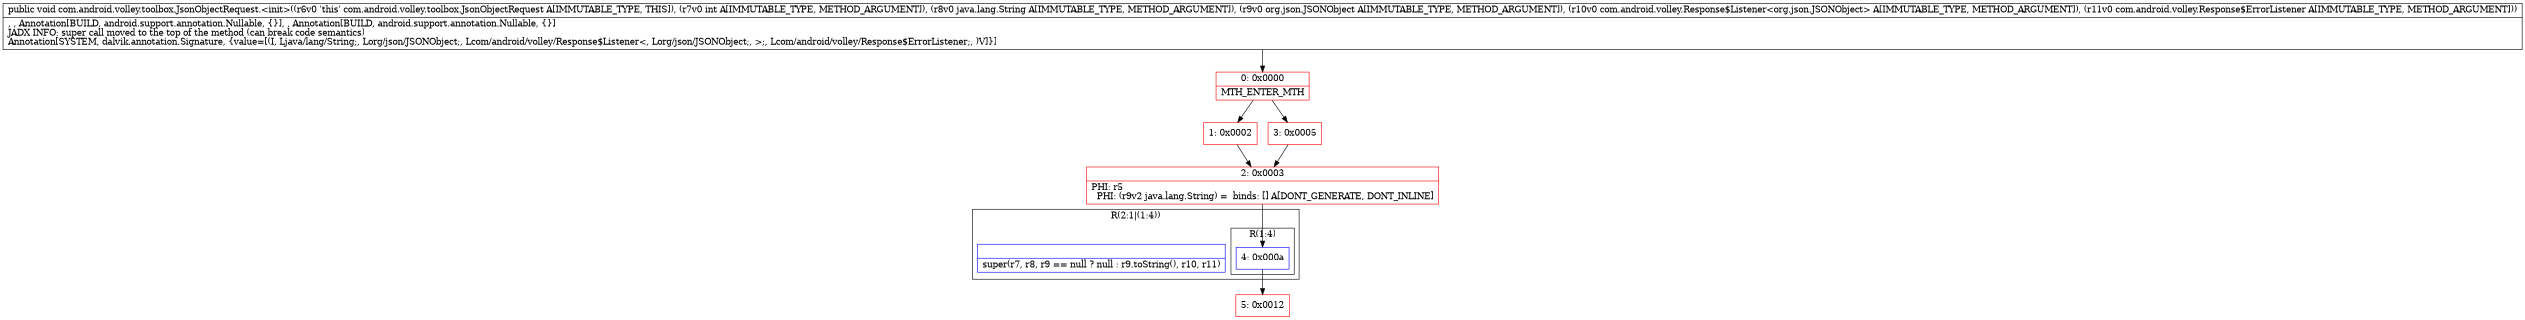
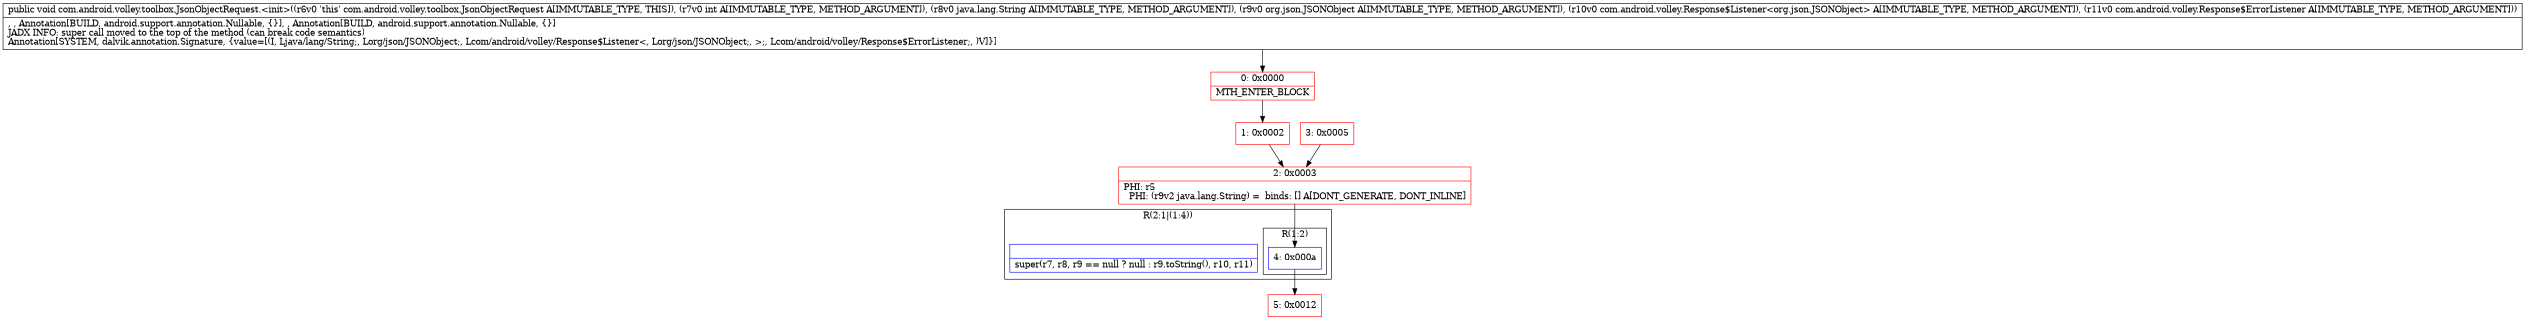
node "0: 0x0000": text "MTH_ENTER_MTH" -> "MTH_ENTER_BLOCK"
edge "0: 0x0000" -> "3: 0x0005": removed
cluster "R(1:4)": label "R(1:4)" -> "R(1:2)"
